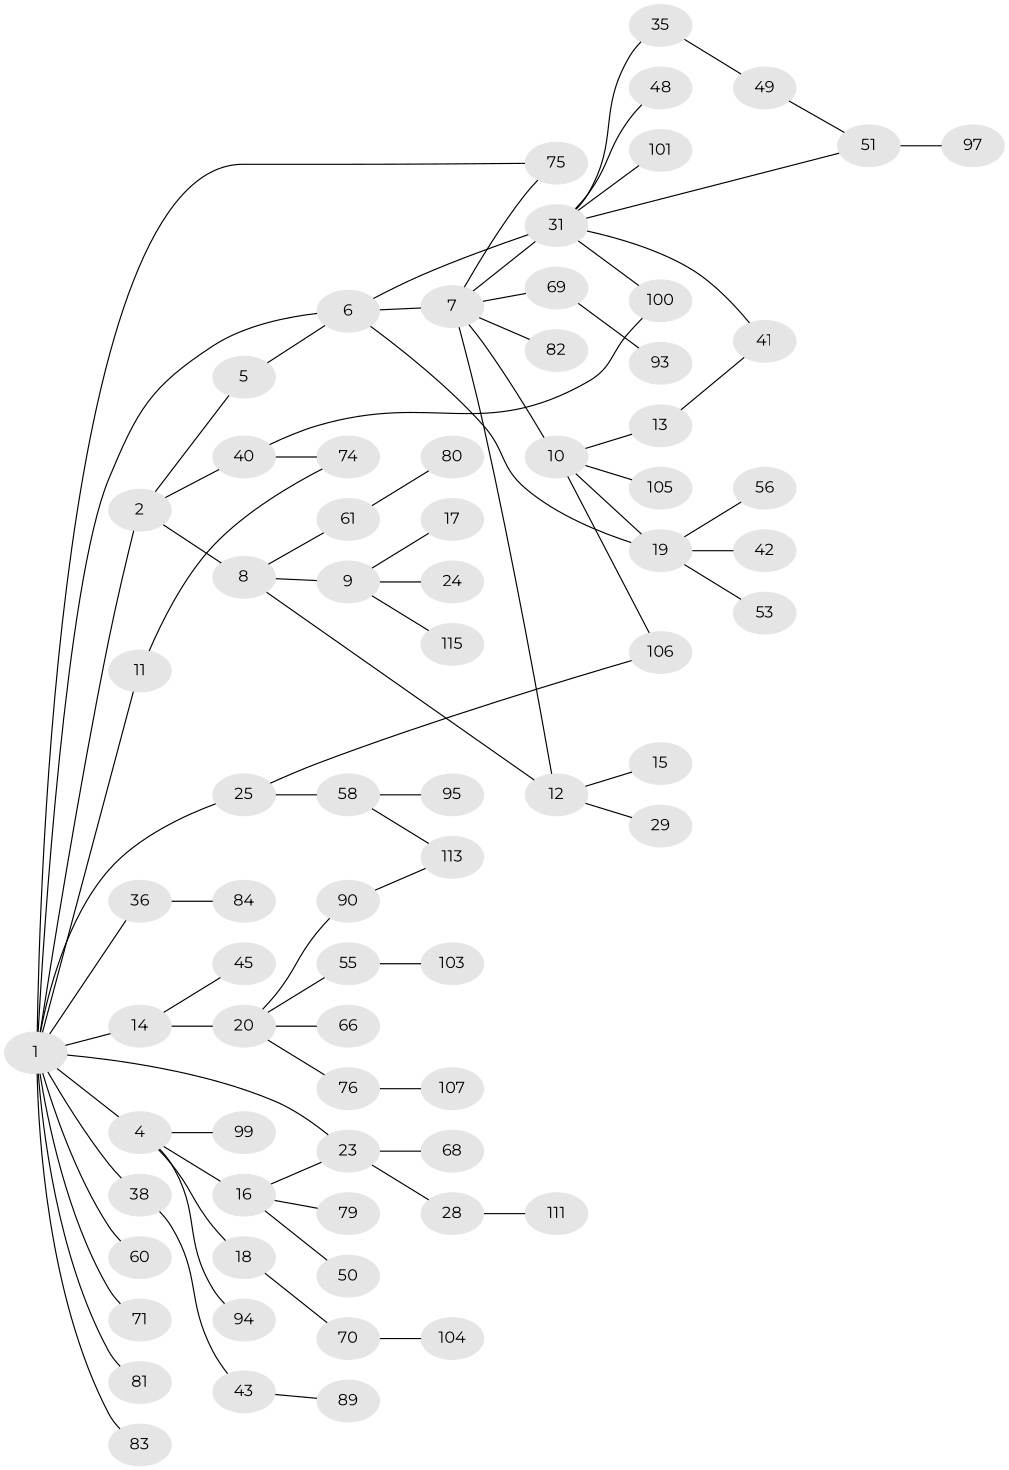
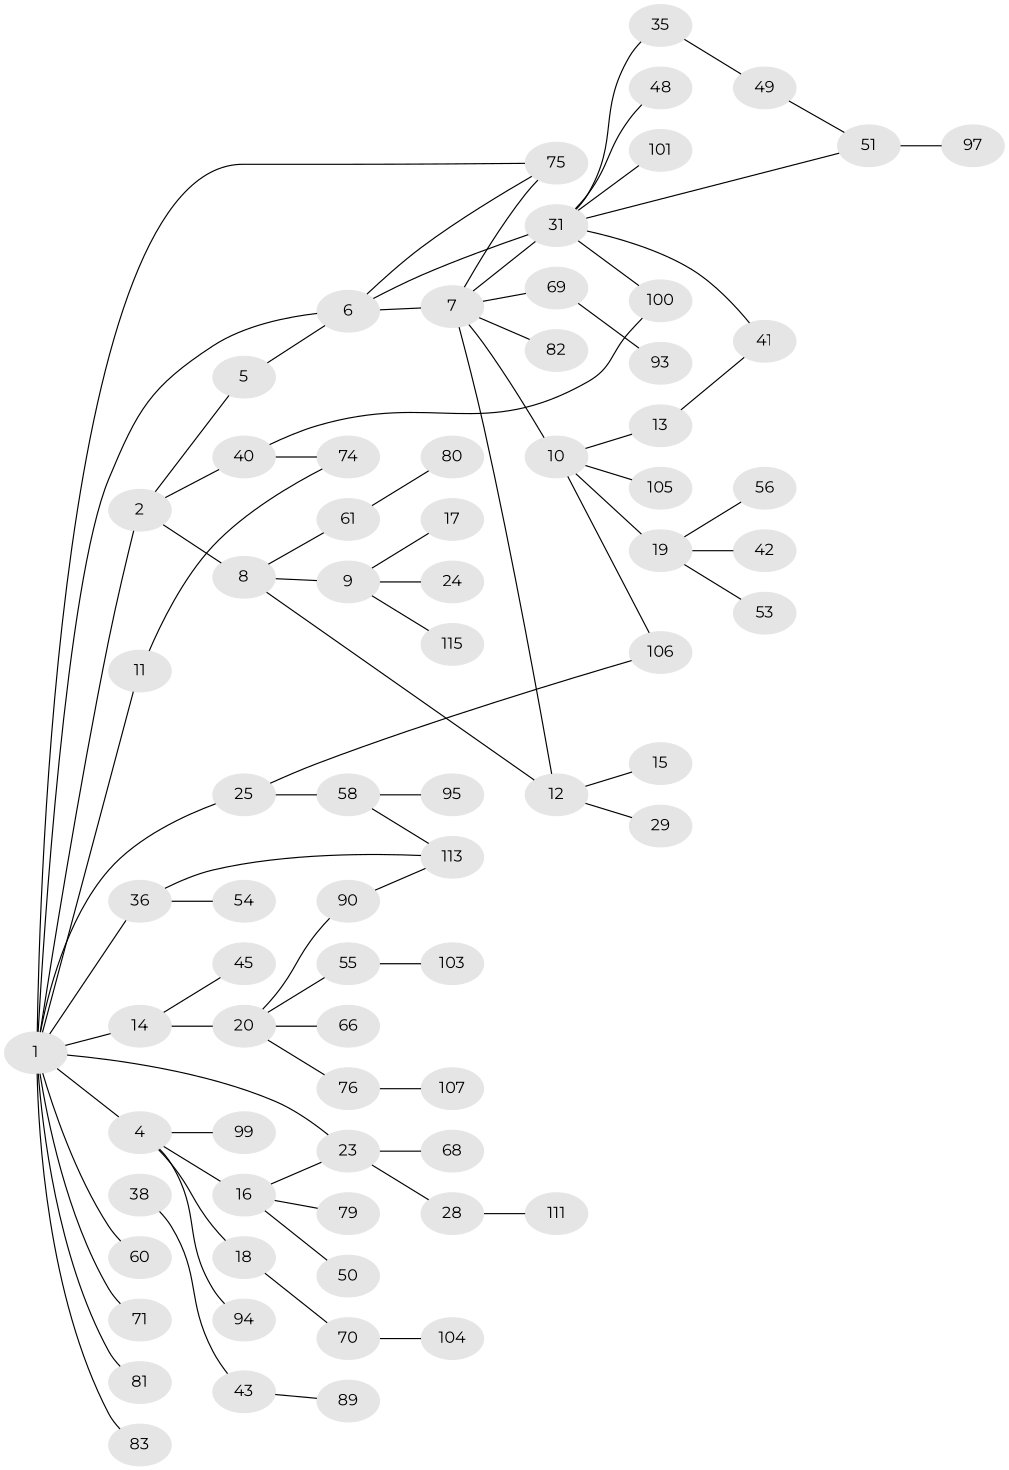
edge "6" -- "19": now "6" -- "75"
edge "113" -- "36": added
node "84": label "84" -> "54"
edge "1" -- "38": removed
